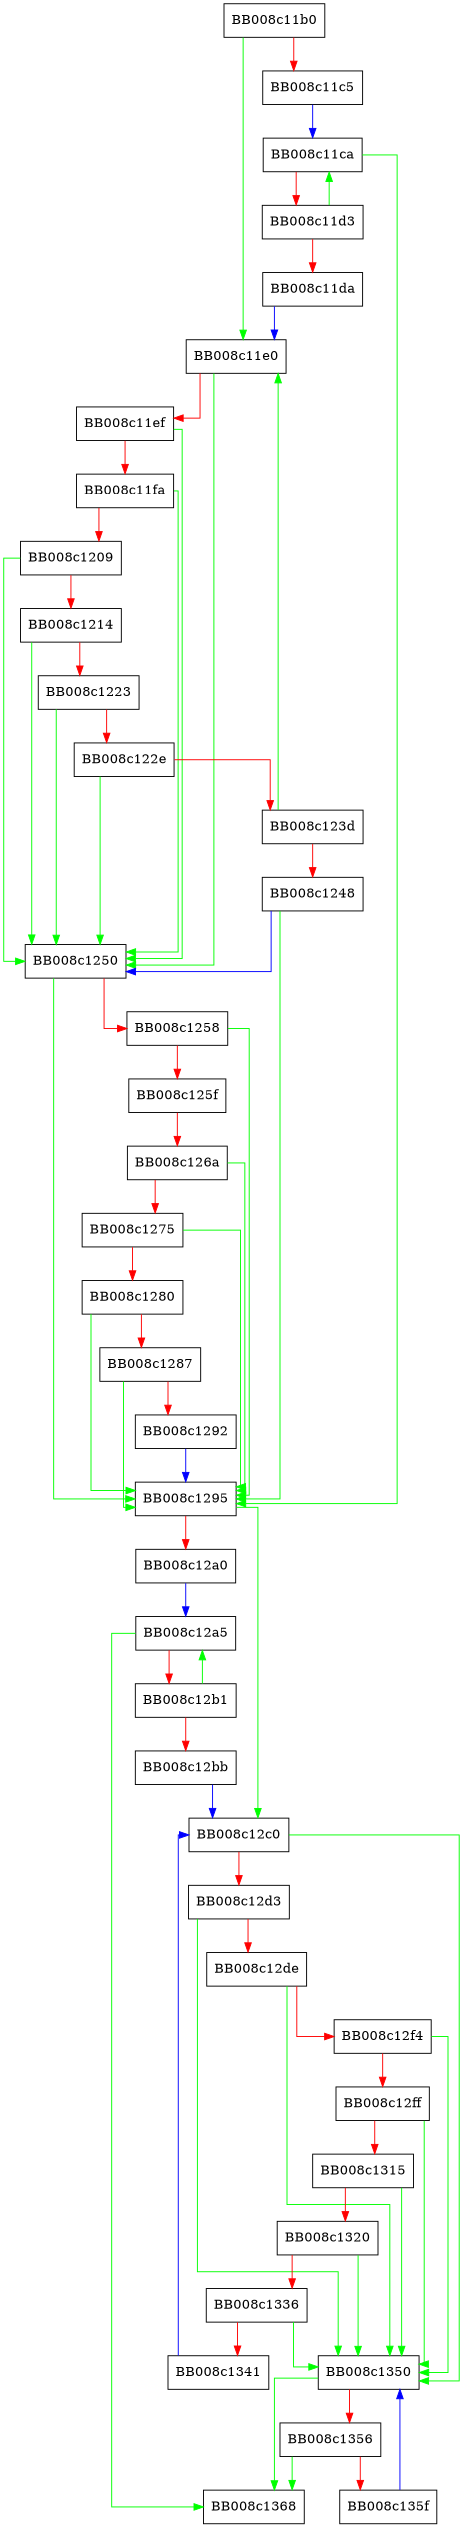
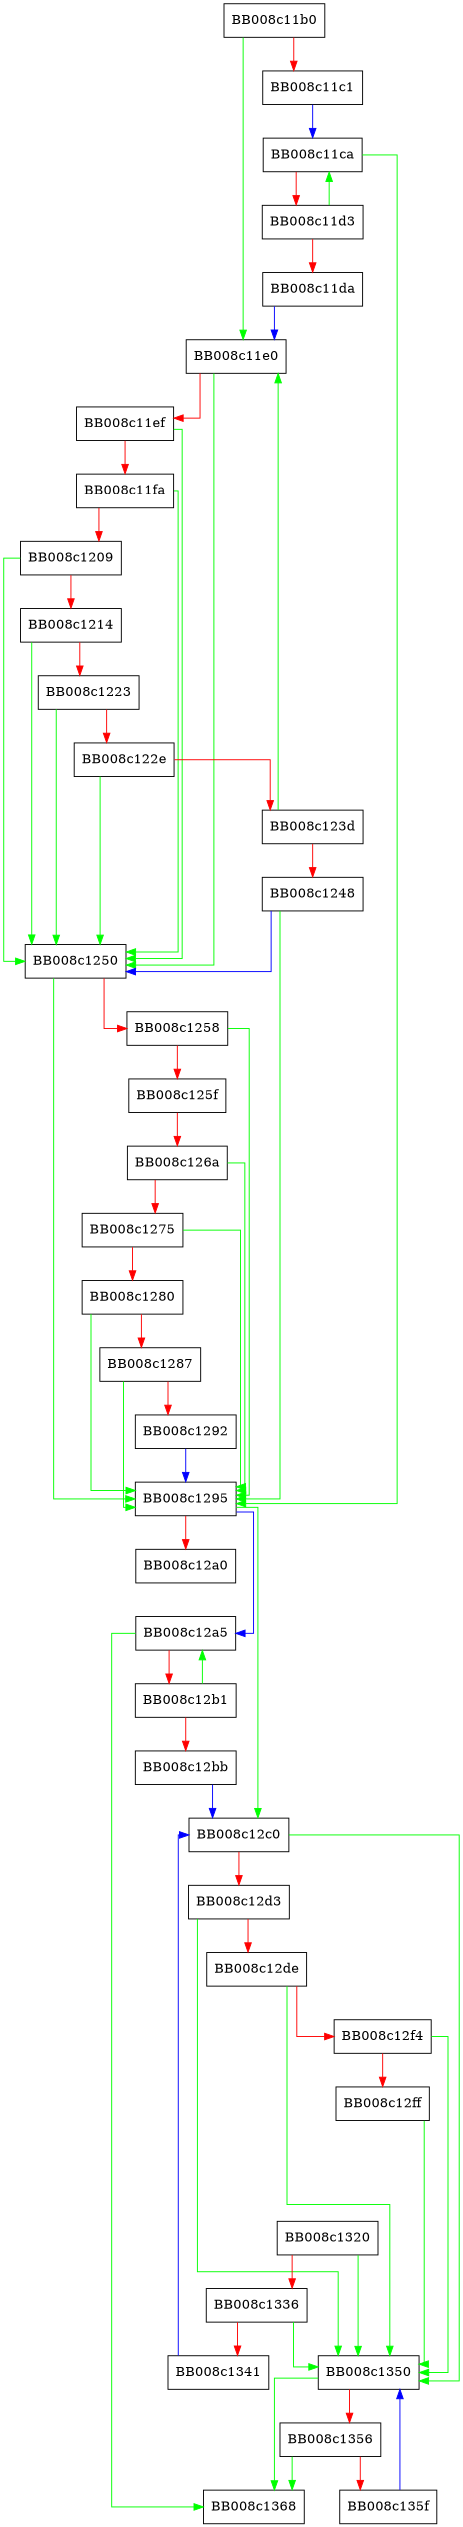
node "BB008c11c5": label "BB008c11c5" -> "BB008c11c1"
edge "BB008c12a0" -> "BB008c12a5": now "BB008c1295" -> "BB008c12a5"
node "BB008c1315": removed
